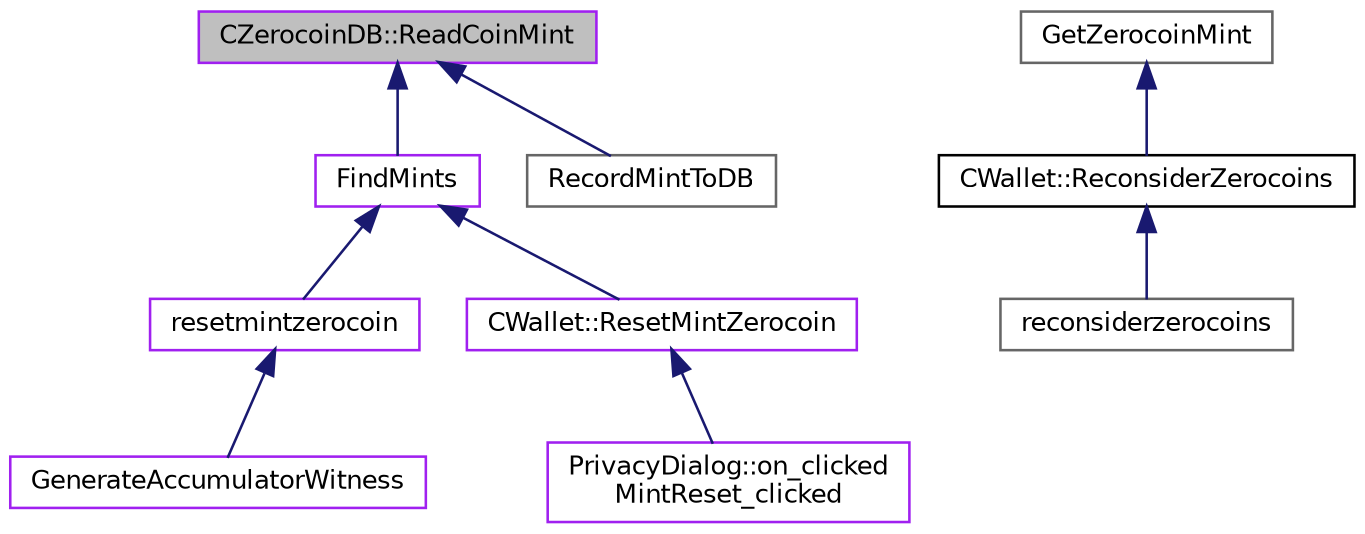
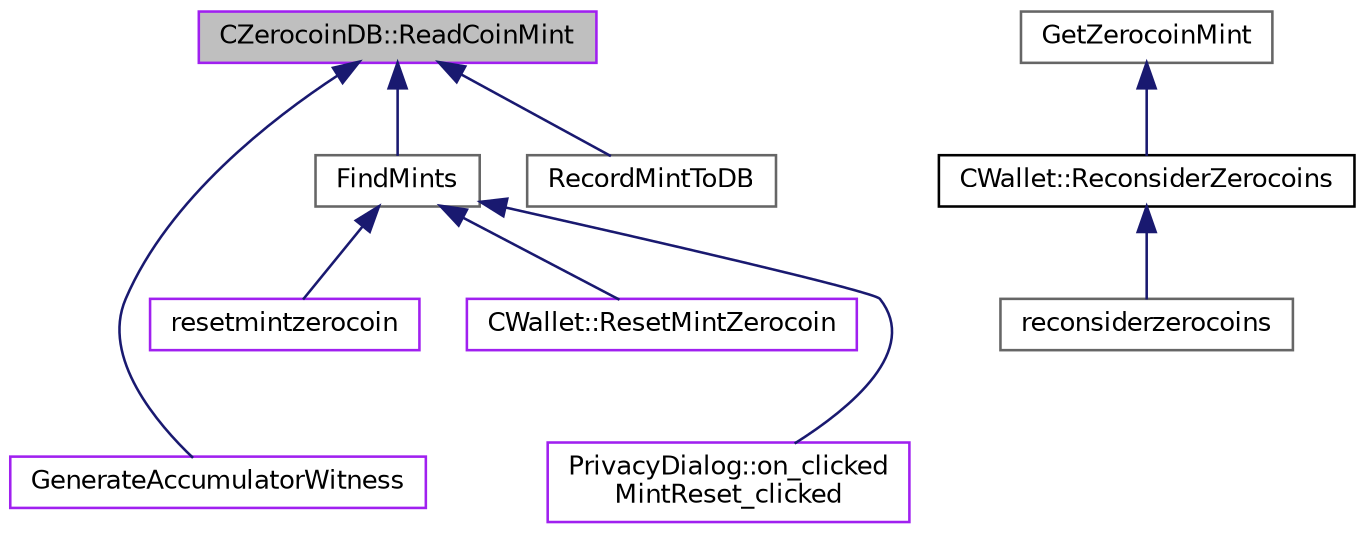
node "FindMints": color purple -> gray40
edge "PrivacyDialog::on_clicked MintReset_clicked" -> "CWallet::ResetMintZerocoin": now "PrivacyDialog::on_clicked MintReset_clicked" -> "FindMints"
edge "GenerateAccumulatorWitness" -> "resetmintzerocoin": now "GenerateAccumulatorWitness" -> "CZerocoinDB::ReadCoinMint"
